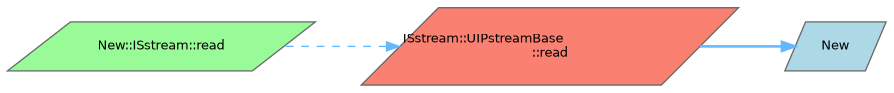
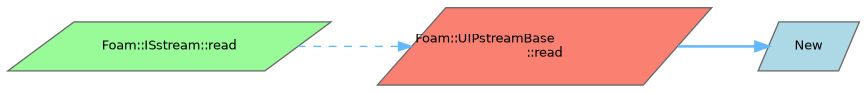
node "New::ISstream::read": label "New::ISstream::read" -> "Foam::ISstream::read"
node "ISstream::UIPstreamBase ::read": label "ISstream::UIPstreamBase ::read" -> "Foam::UIPstreamBase ::read"
